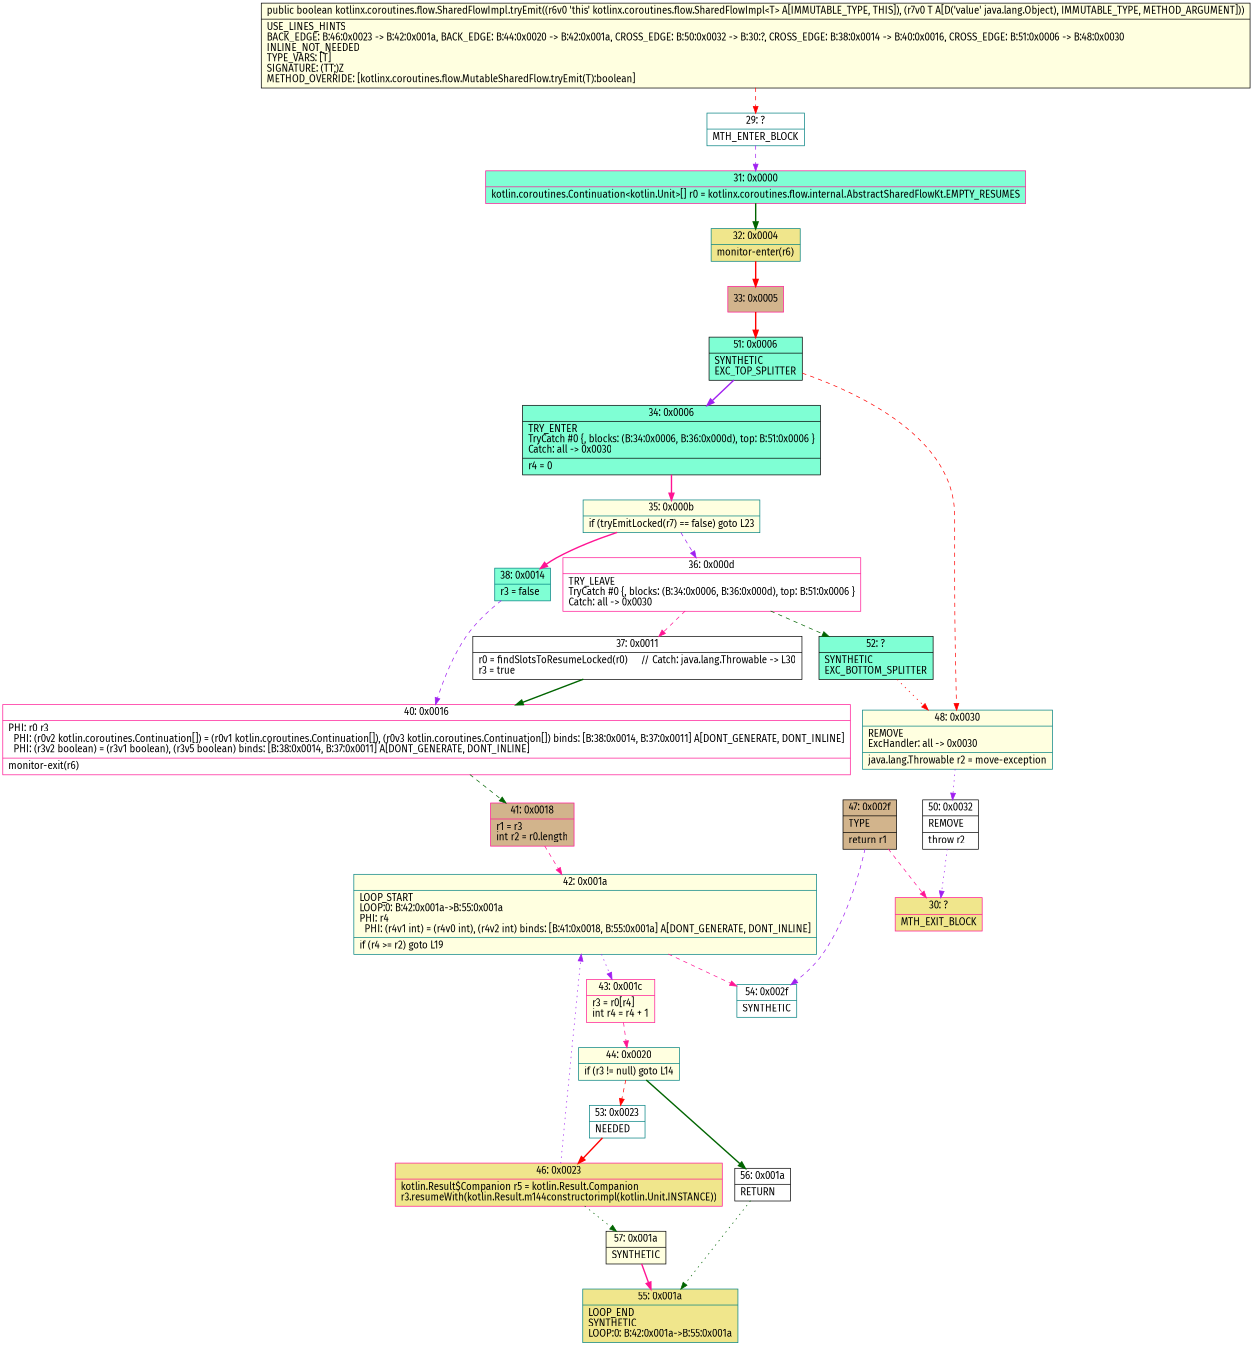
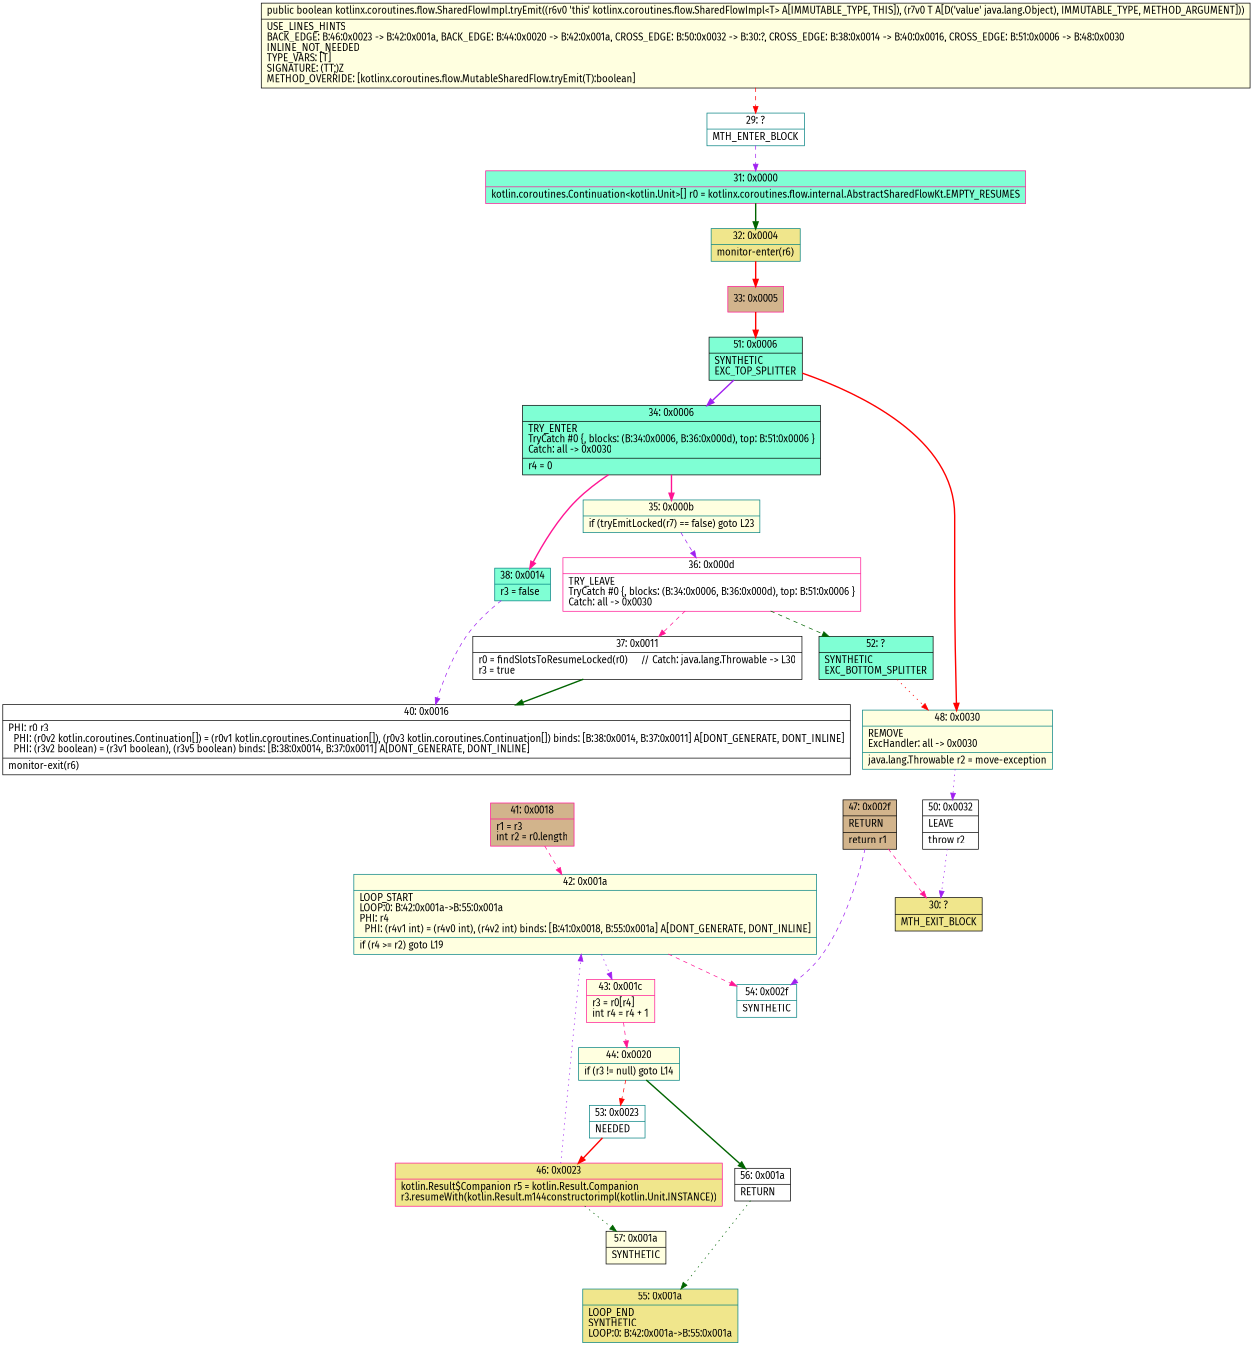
edge "51: 0x0006" -> "48: 0x0030": style dashed -> bold
edge "35: 0x000b" -> "38: 0x0014": now "34: 0x0006" -> "38: 0x0014"
node "40: 0x0016": color deeppink -> black
edge "40: 0x0016" -> "41: 0x0018": removed
node "47: 0x002f": text "TYPE" -> "RETURN"
node "50: 0x0032": text "REMOVE" -> "LEAVE"
node "30: ?": color deeppink -> black
edge "57: 0x001a" -> "55: 0x001a": removed
